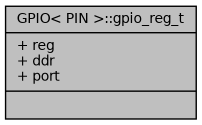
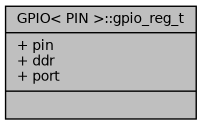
node "GPIO< PIN >::gpio_reg_t": text "+ reg" -> "+ pin"
